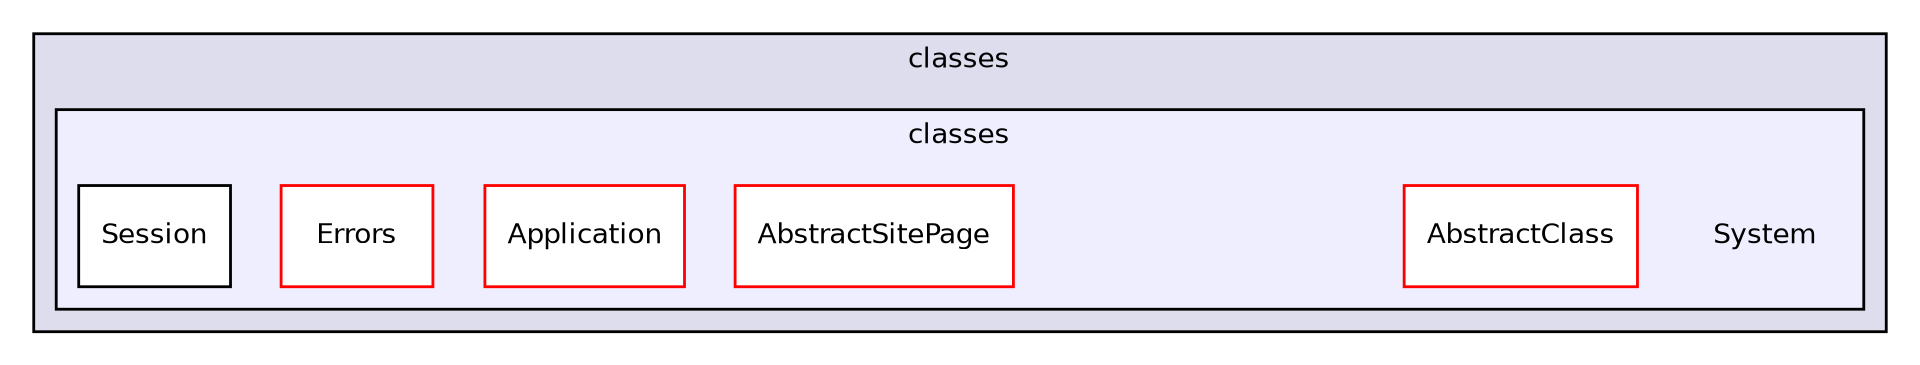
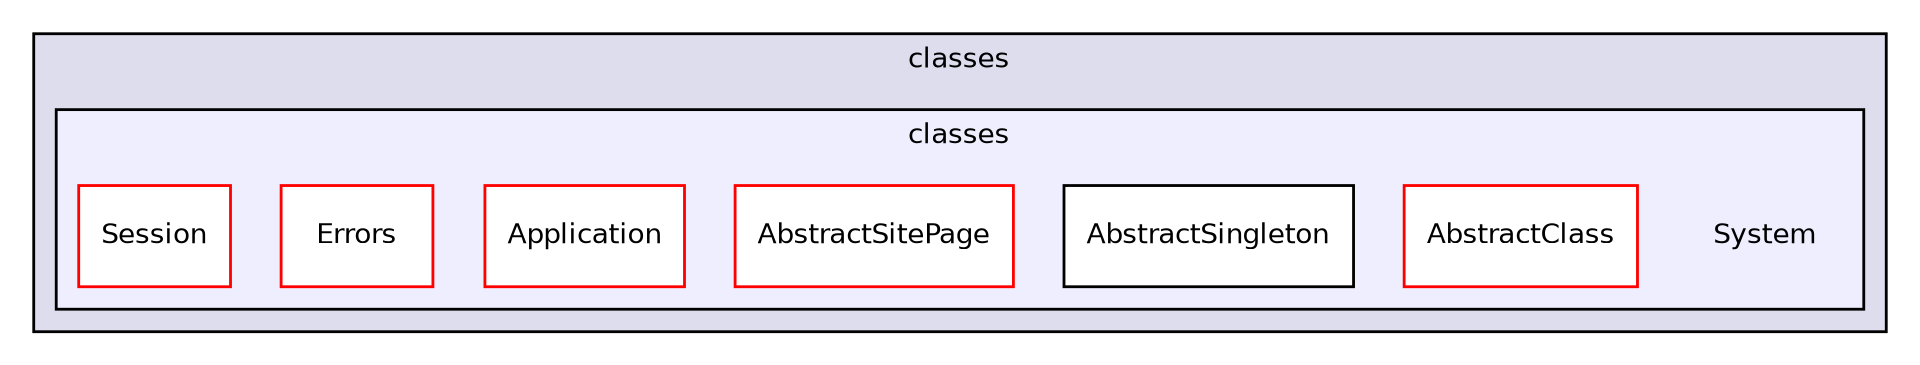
node "Session": color black -> red
node "AbstractSingleton": added
